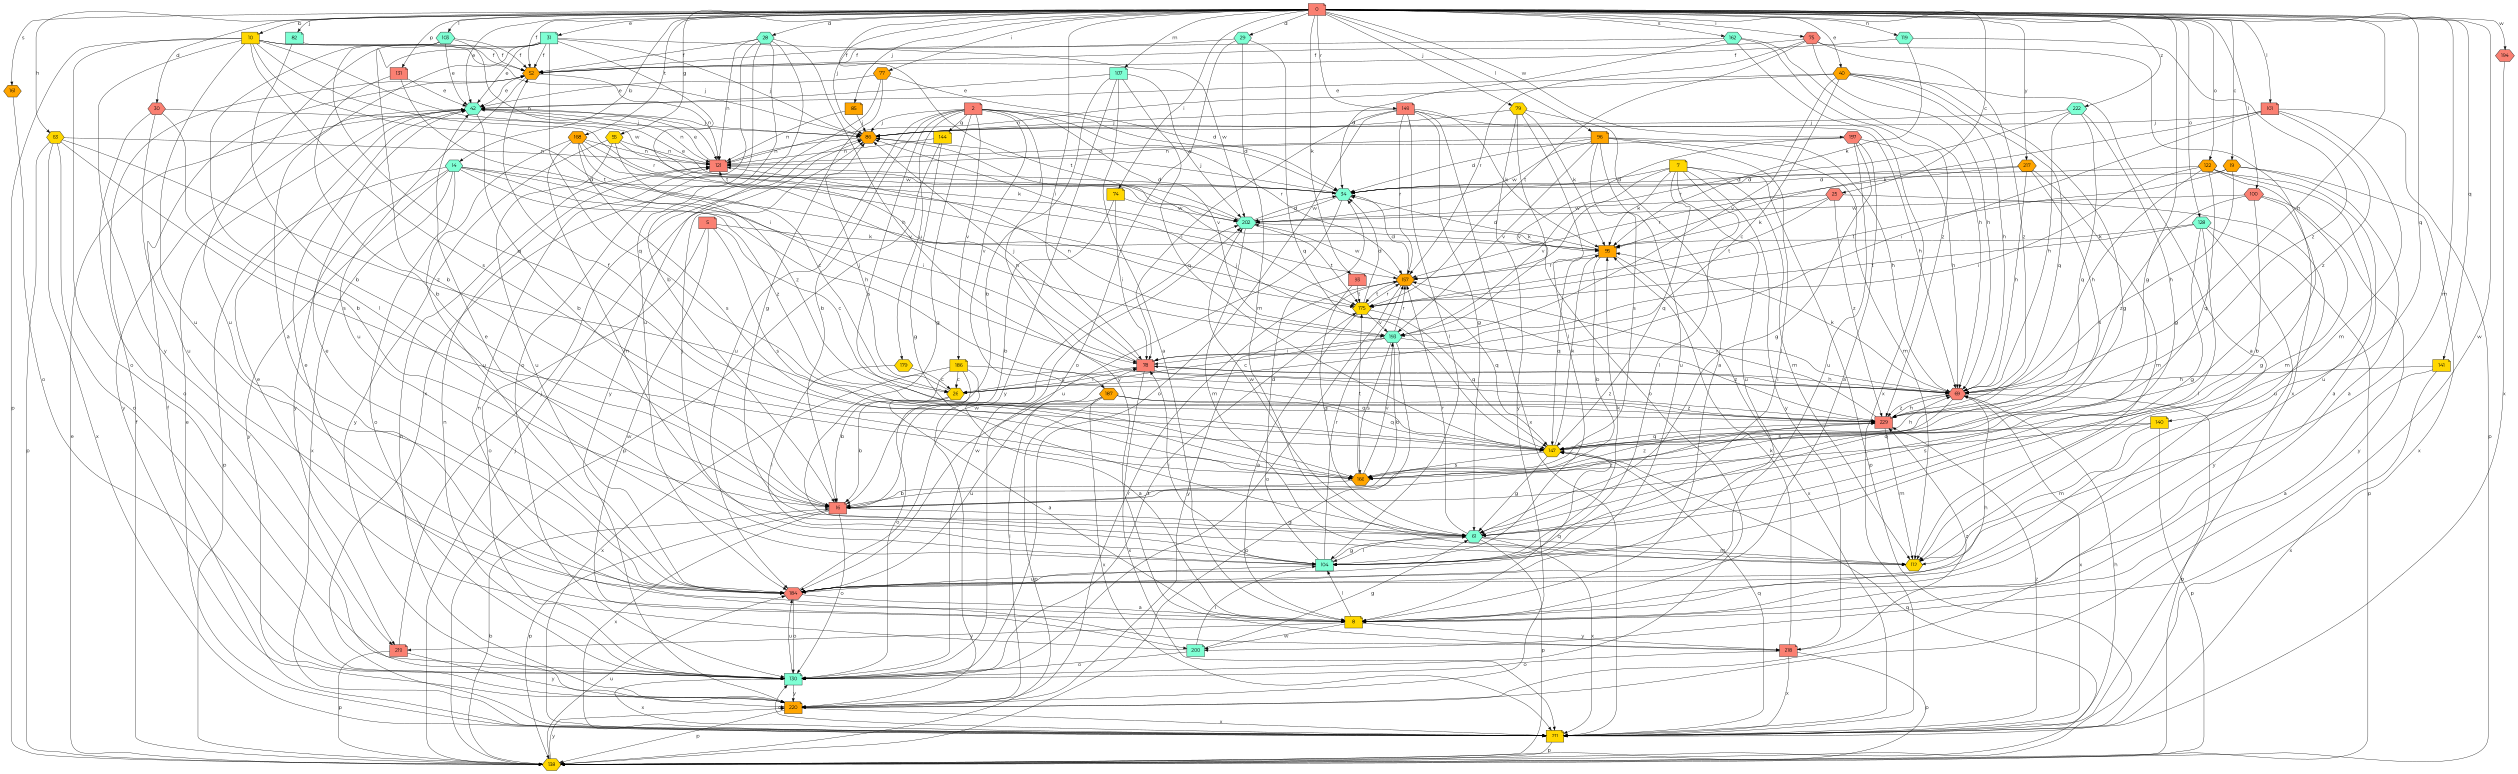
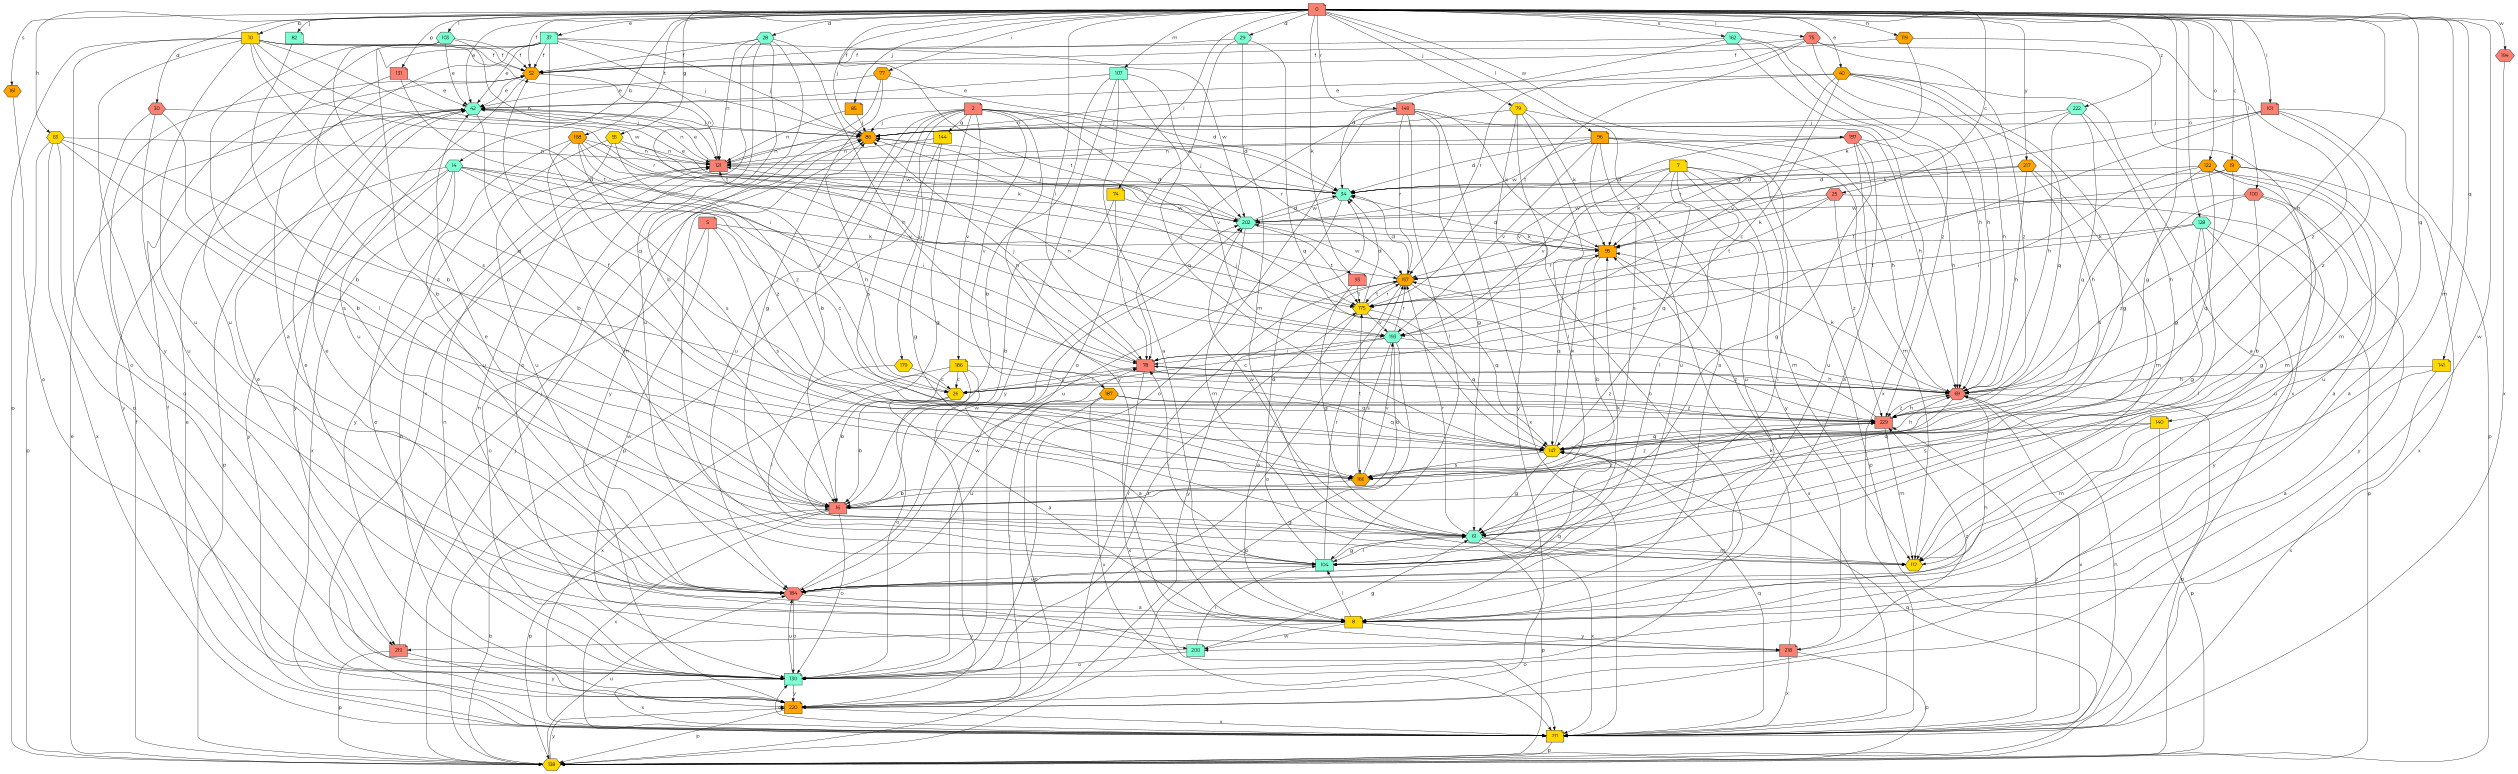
node "31": label "31" -> "37"
node "119": fillcolor aquamarine -> orange
